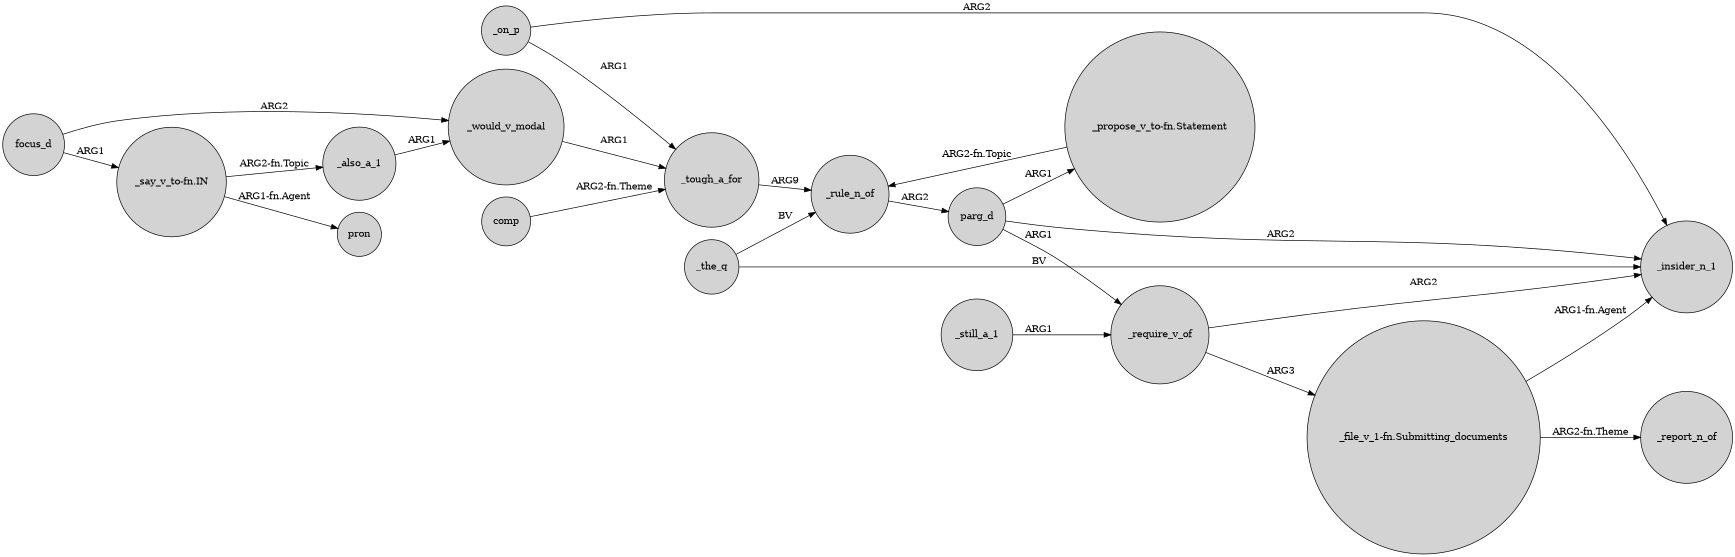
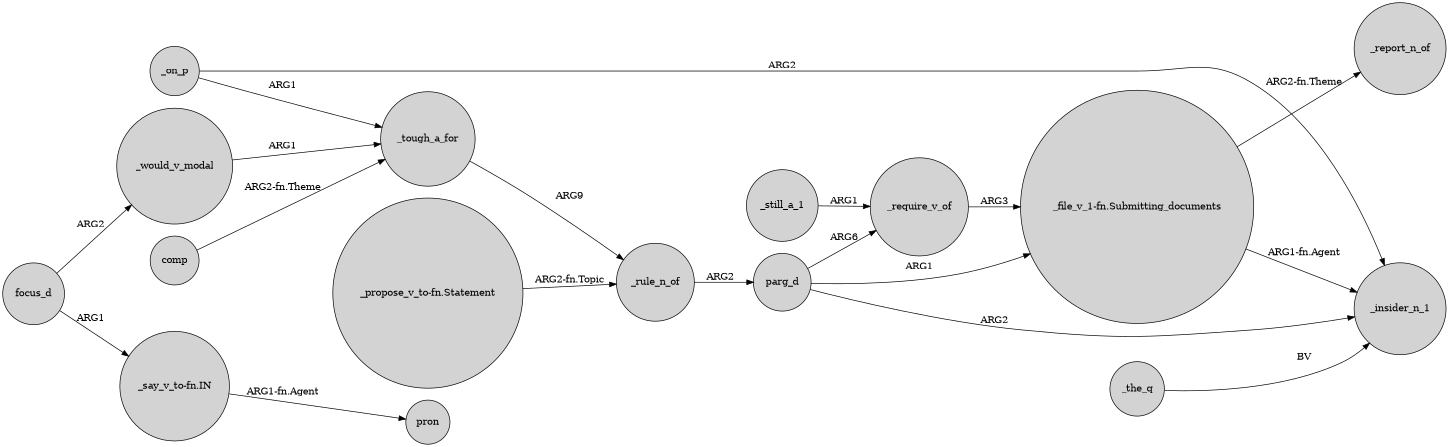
node "_also_a_1": removed
edge "parg_d" -> "_propose_v_to-fn.Statement": now "parg_d" -> "_file_v_1-fn.Submitting_documents"
edge "_the_q" -> "_rule_n_of": removed, label "BV"
edge "parg_d" -> "_require_v_of": label "ARG1" -> "ARG6"
edge "_require_v_of" -> "_insider_n_1": removed, label "ARG2"
